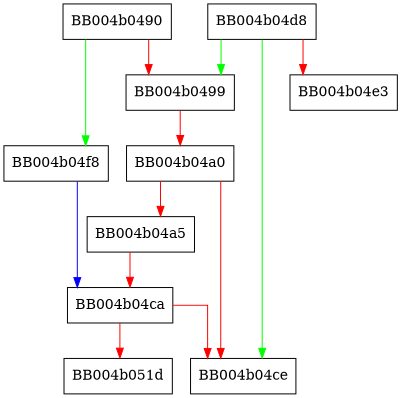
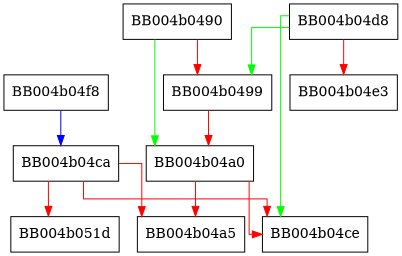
edge "BB004b0490" -> "BB004b04f8": now "BB004b0490" -> "BB004b04a0"
edge "BB004b04a5" -> "BB004b04ca": reversed
